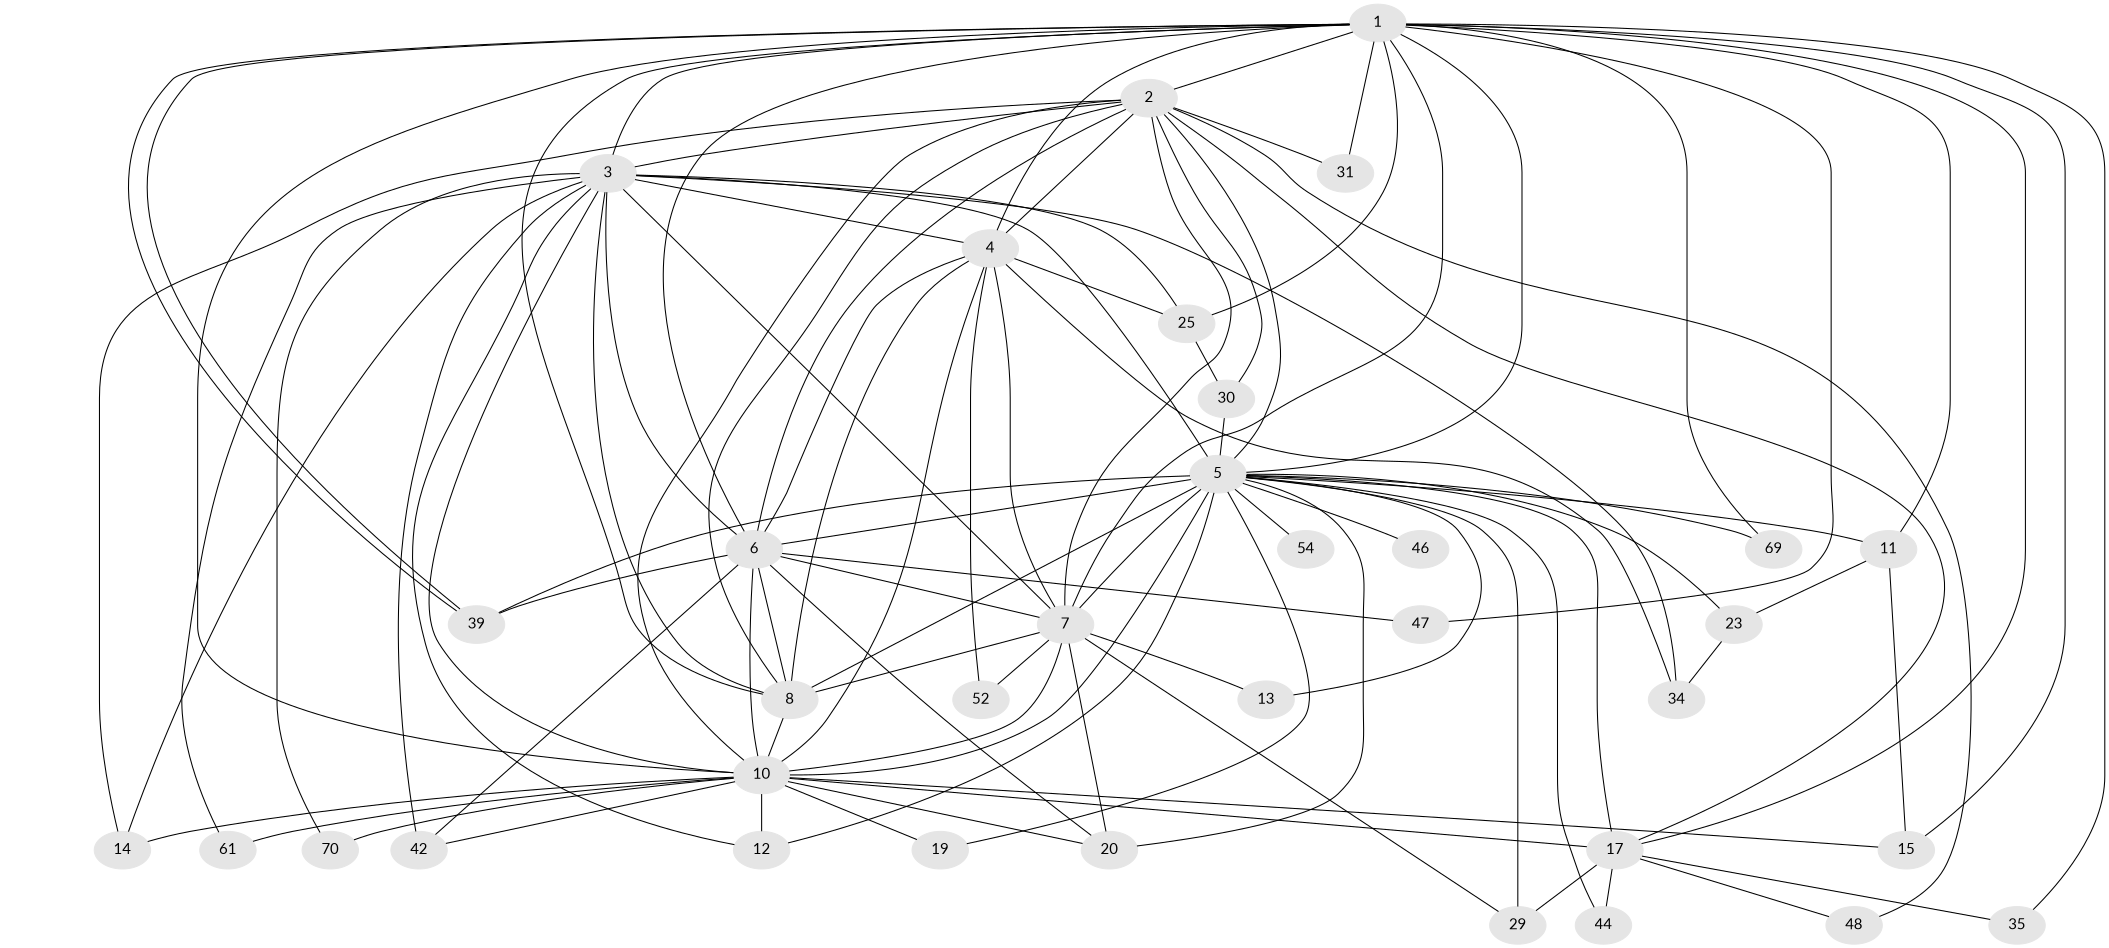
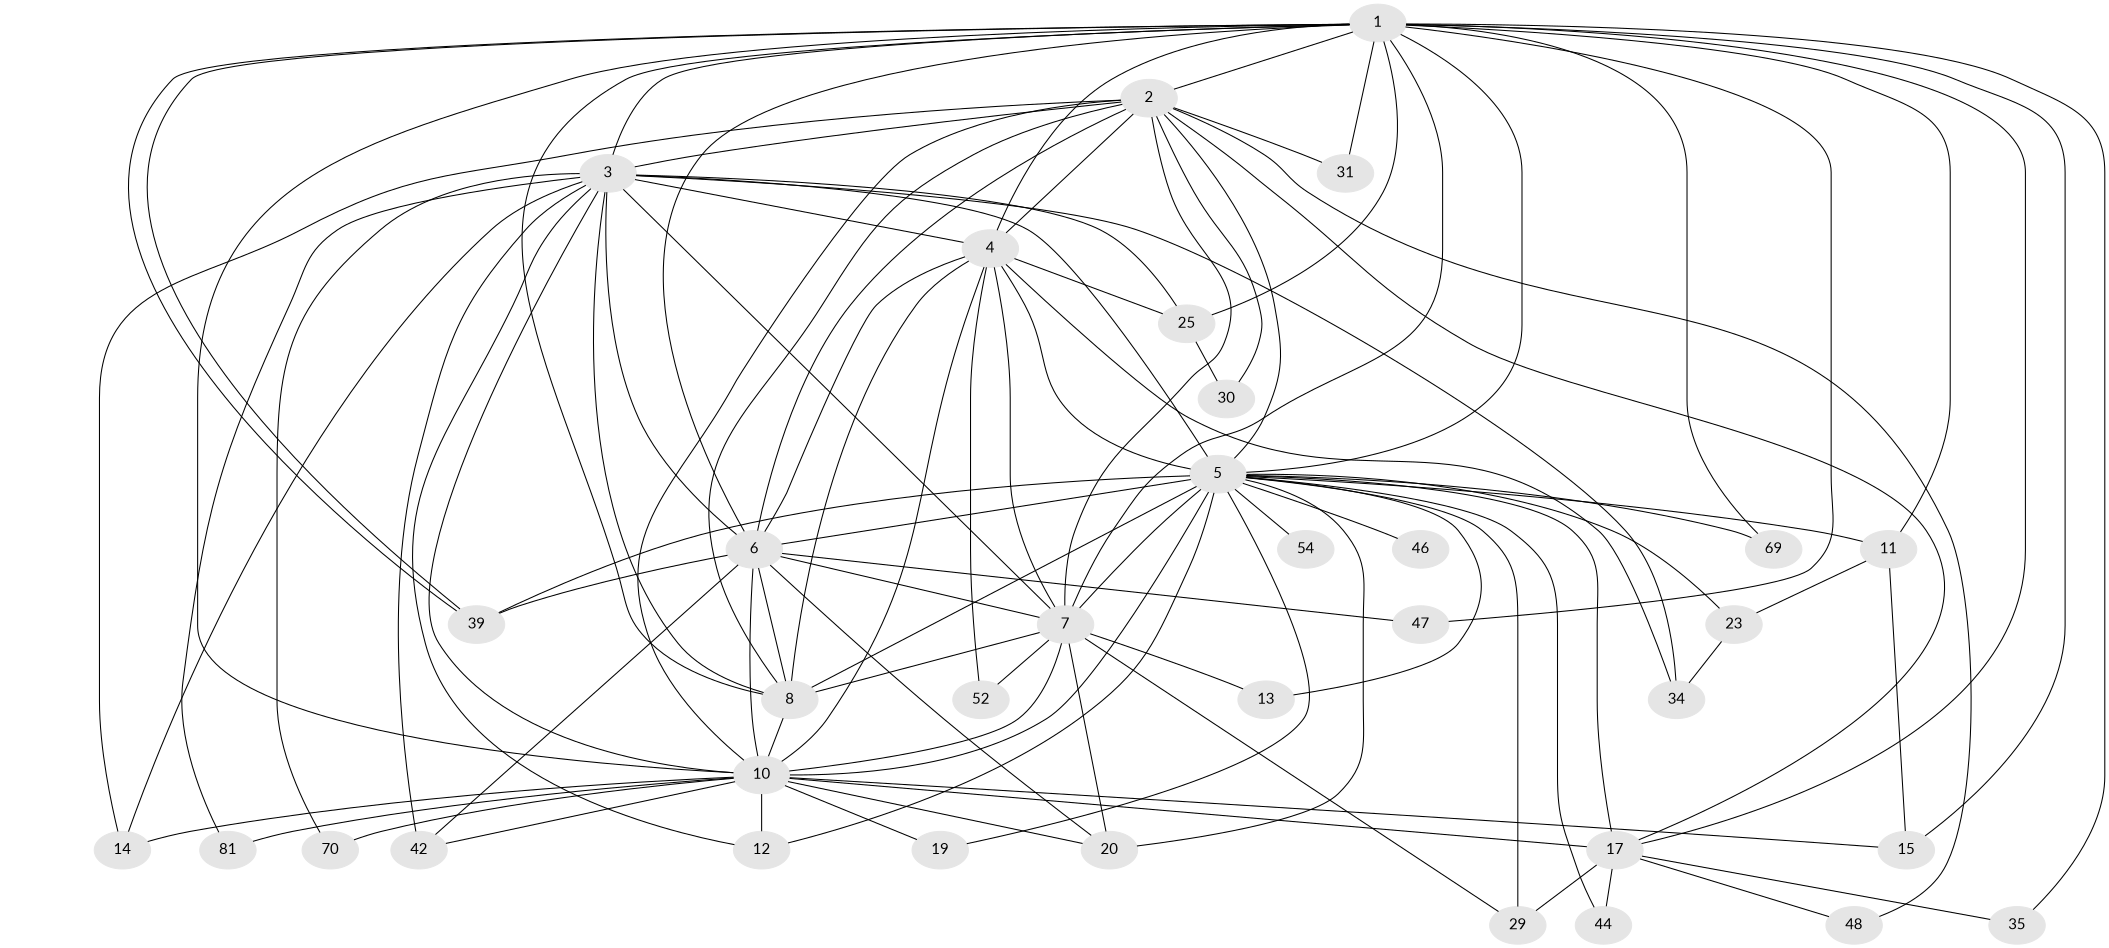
edge "30" -- "5": now "4" -- "5"
node "61": label "61" -> "81"
